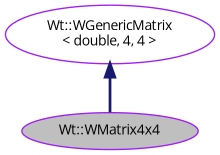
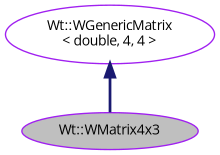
node "Wt::WMatrix4x4": label "Wt::WMatrix4x4" -> "Wt::WMatrix4x3"
